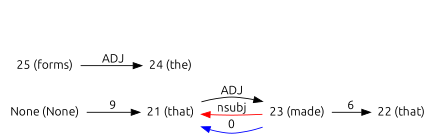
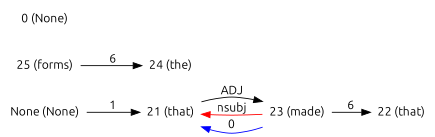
node "0 (None)": added
edge "25 (forms)" -> "24 (the)": label "ADJ" -> "6"
edge "None (None)" -> "21 (that)": label "9" -> "1"
